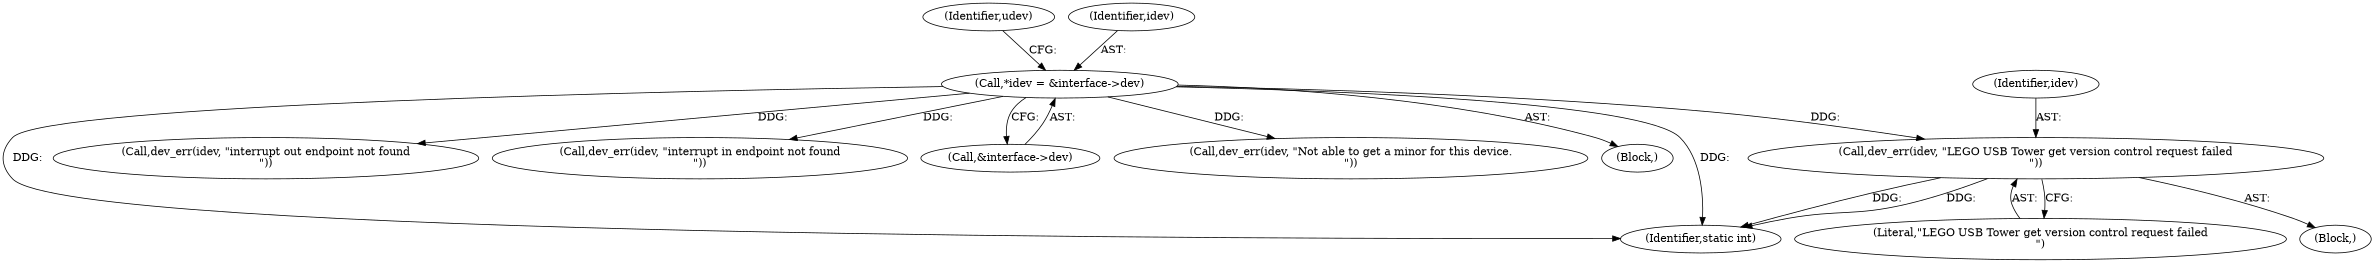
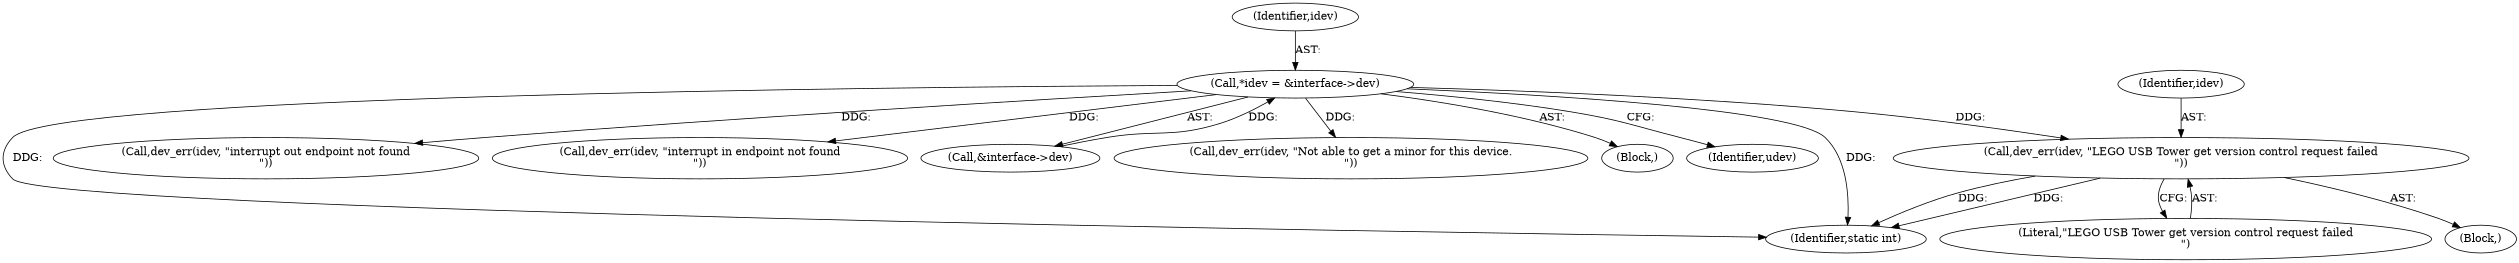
edge "(Identifier,udev)" -> "(Call,*idev = &interface->dev)": reversed
edge "(Call,*idev = &interface->dev)" -> "(Call,&interface->dev)": label "CFG: " -> "AST: "
edge "(Call,&interface->dev)" -> "(Call,*idev = &interface->dev)": label "AST: " -> "DDG: "
